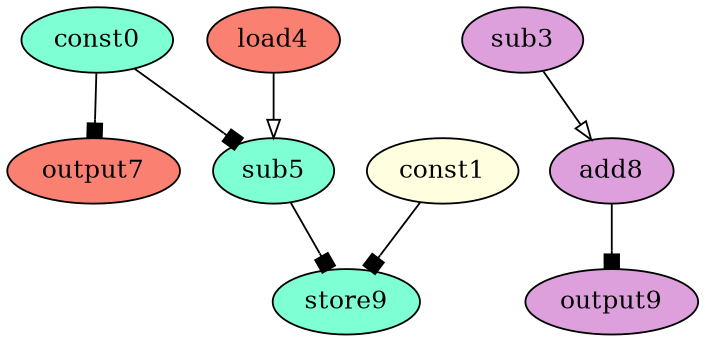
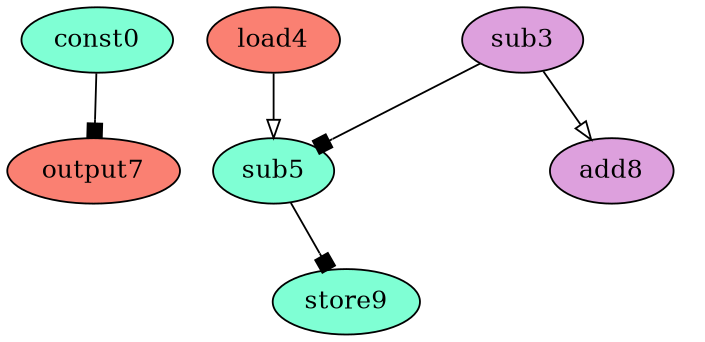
edge "const0" -> "sub5": now "sub3" -> "sub5"
node "const1": removed
node "output9": removed
